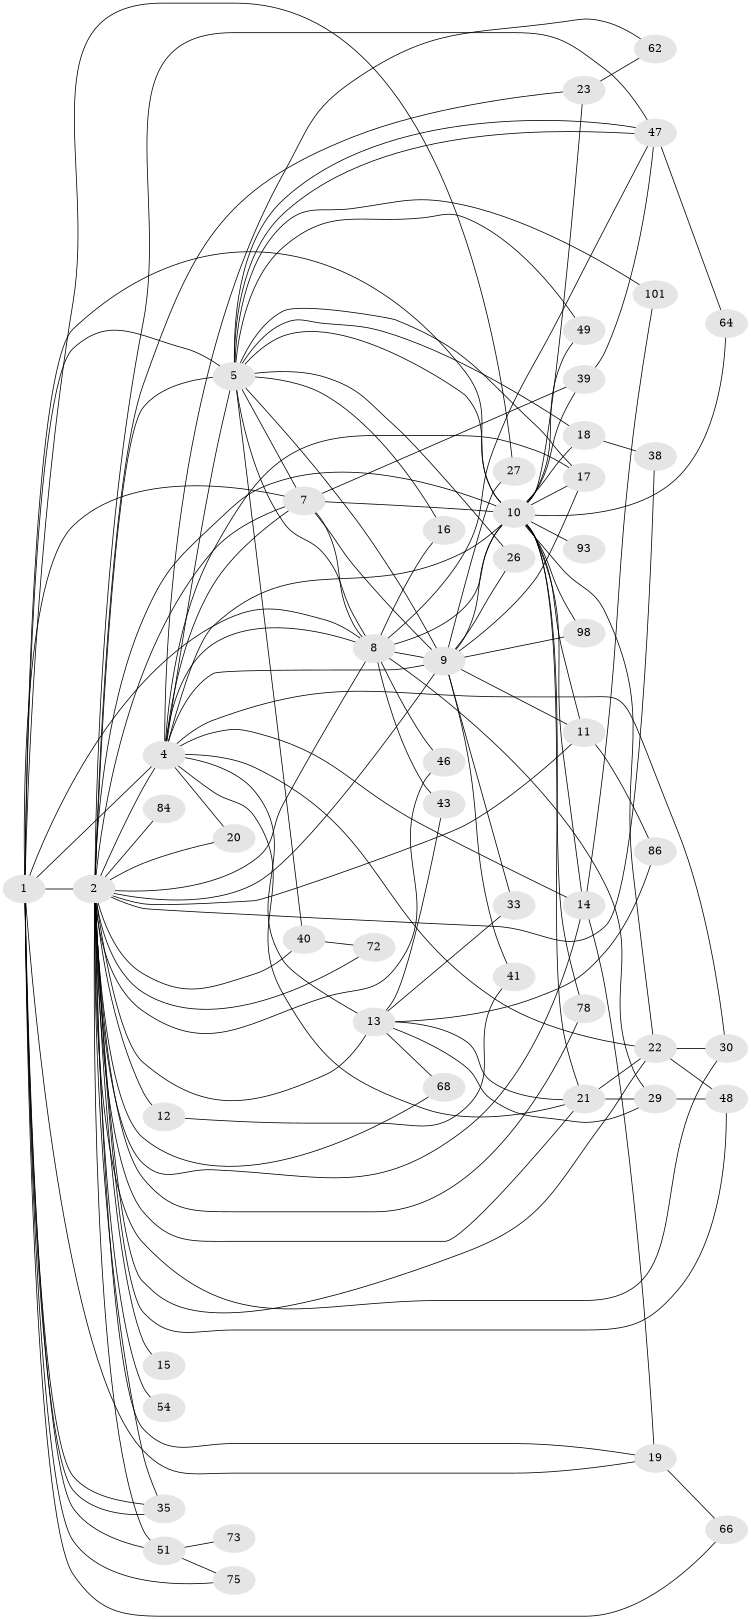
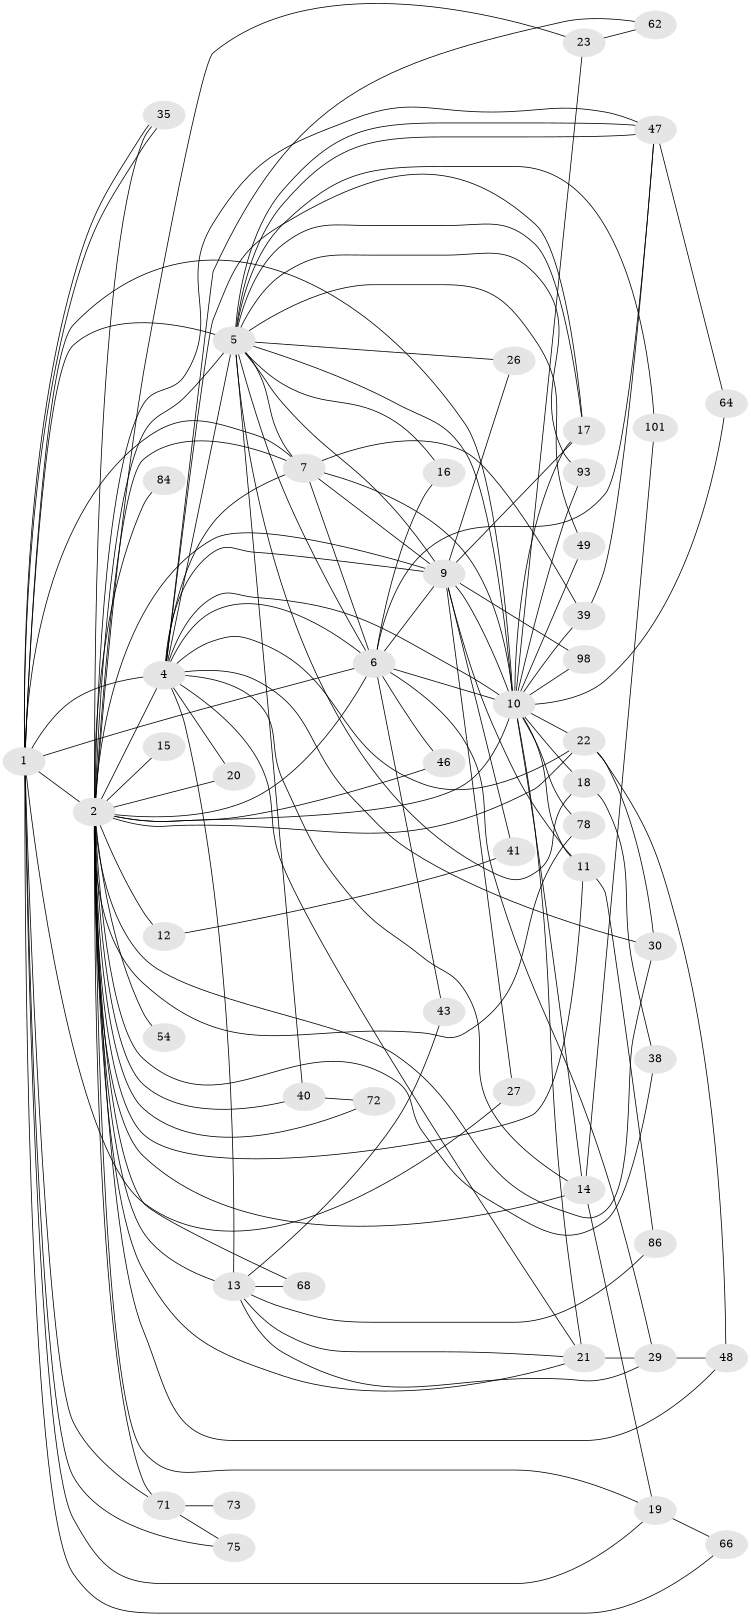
edge "5" -- "93": added
node "8": label "8" -> "6"
node "33": removed
edge "22" -- "21": removed
node "51": label "51" -> "71"
